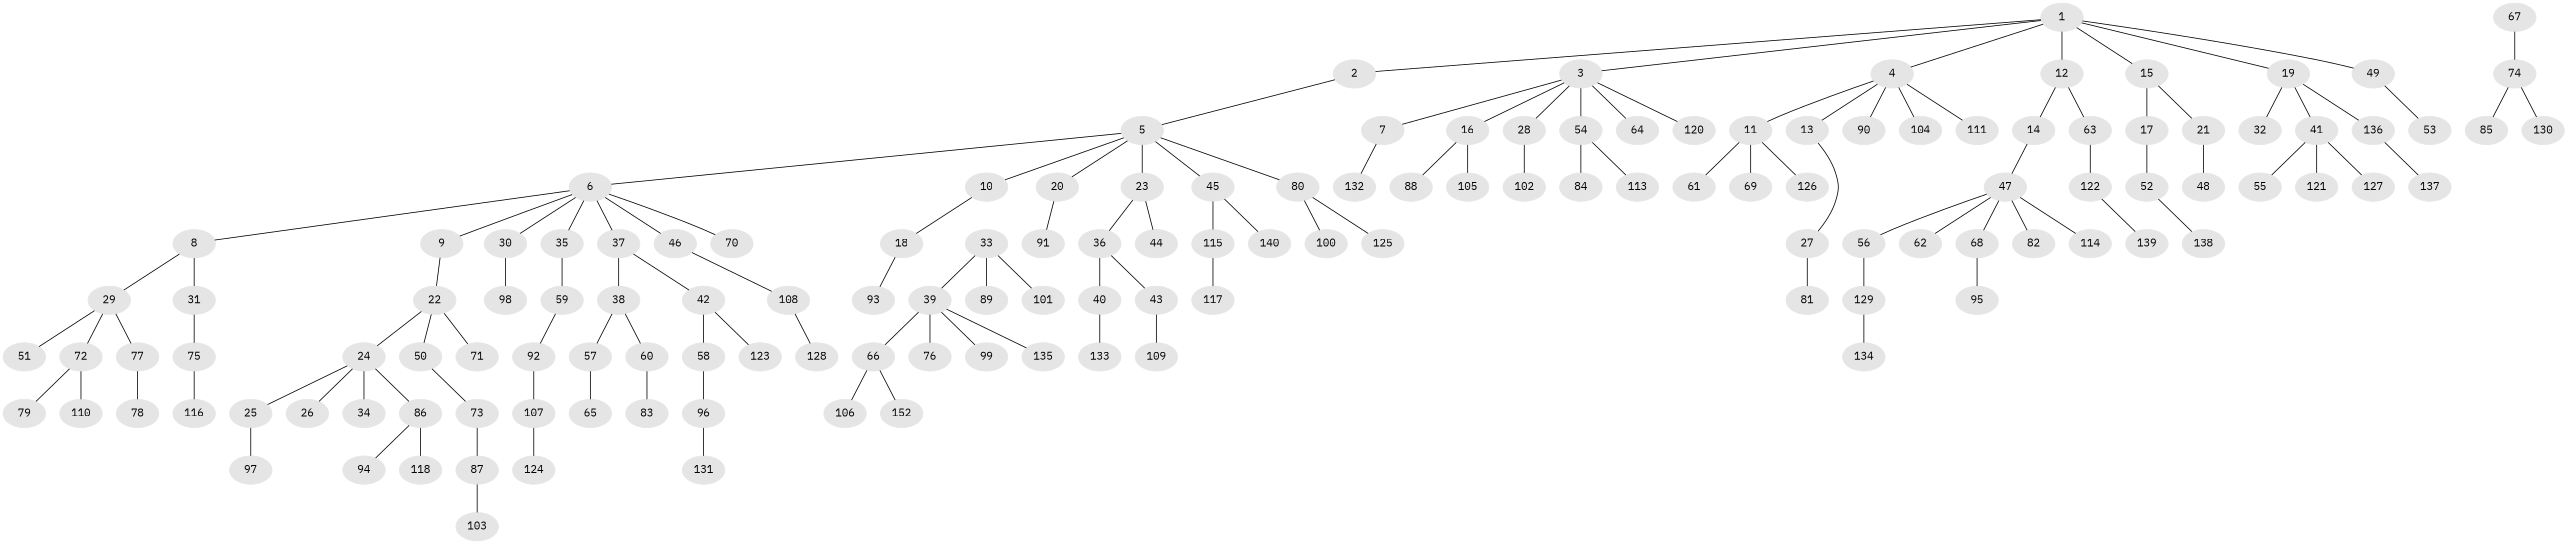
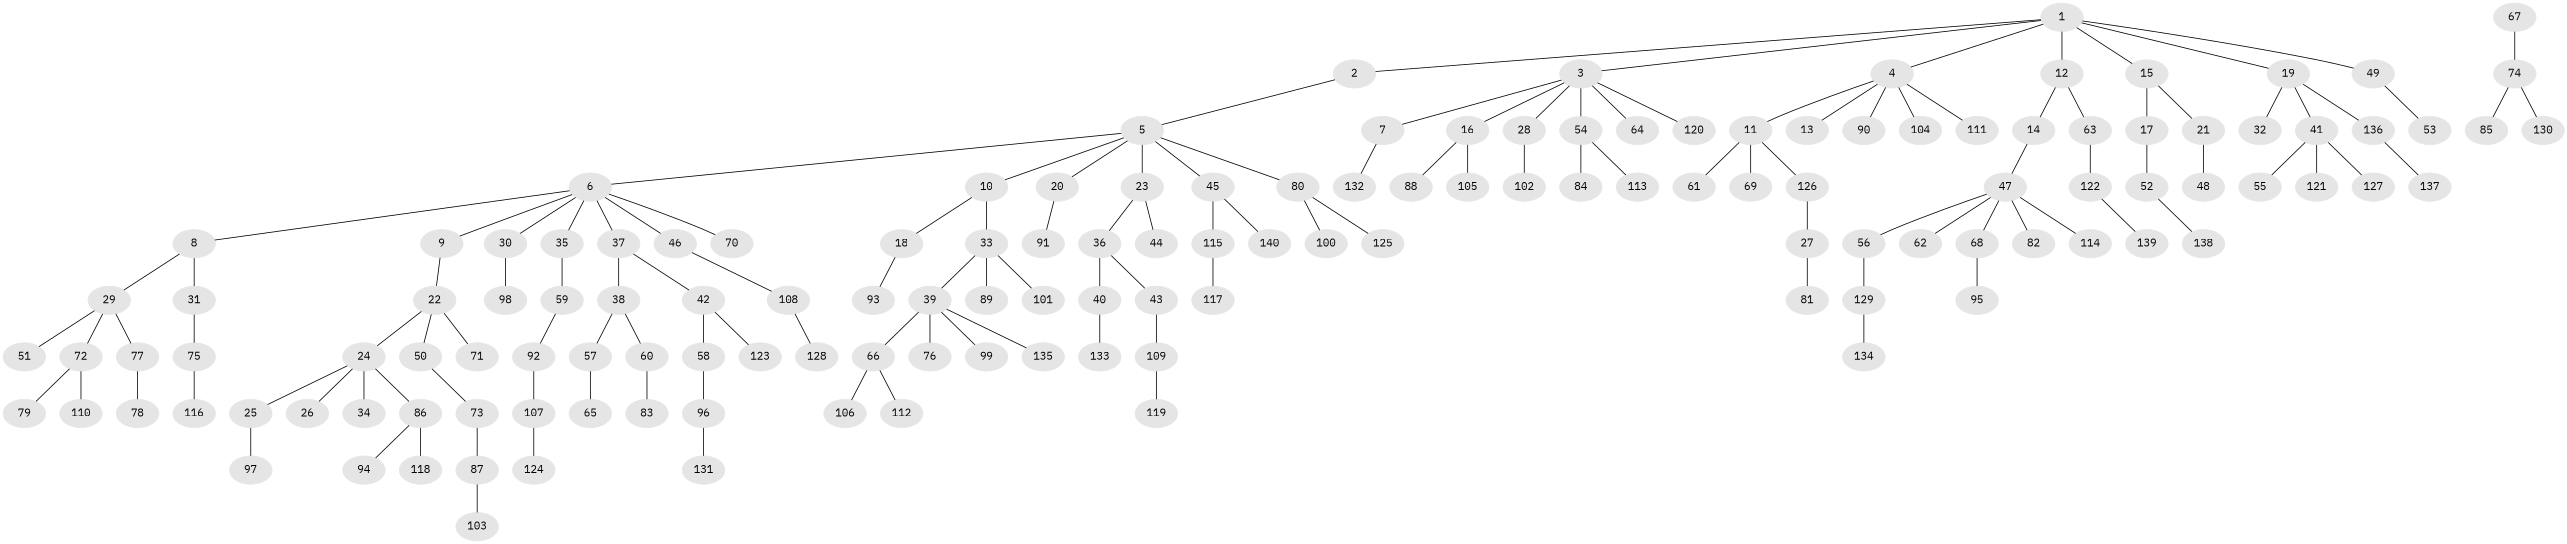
edge "13" -- "27": now "126" -- "27"
edge "10" -- "33": added
node "152": label "152" -> "112"
node "119": added
